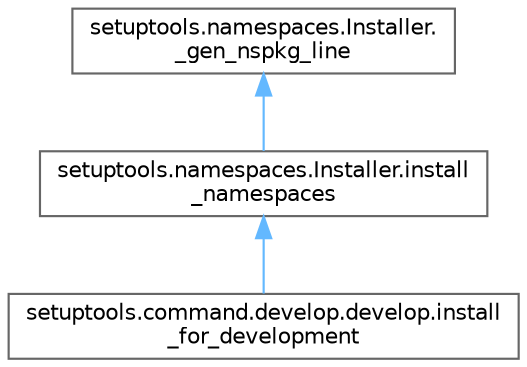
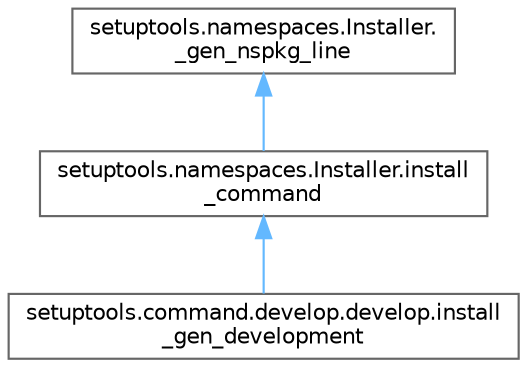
node "setuptools.namespaces.Installer.install _namespaces": label "setuptools.namespaces.Installer.install _namespaces" -> "setuptools.namespaces.Installer.install _command"
node "setuptools.command.develop.develop.install _for_development": label "setuptools.command.develop.develop.install _for_development" -> "setuptools.command.develop.develop.install _gen_development"
